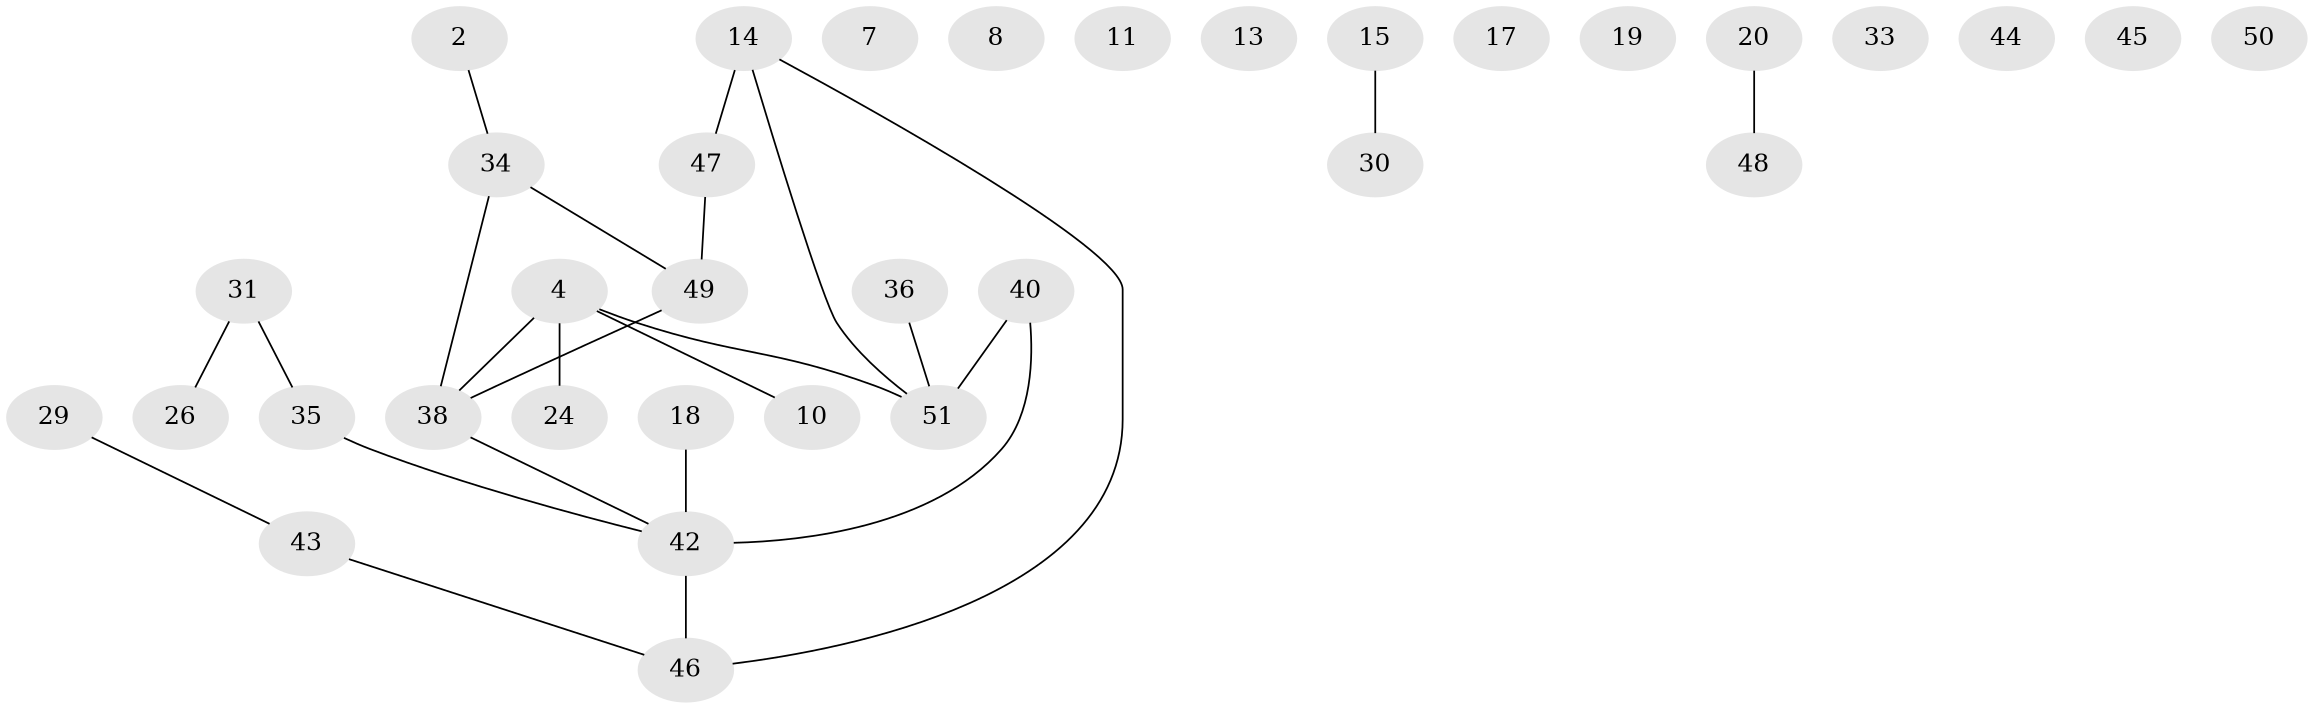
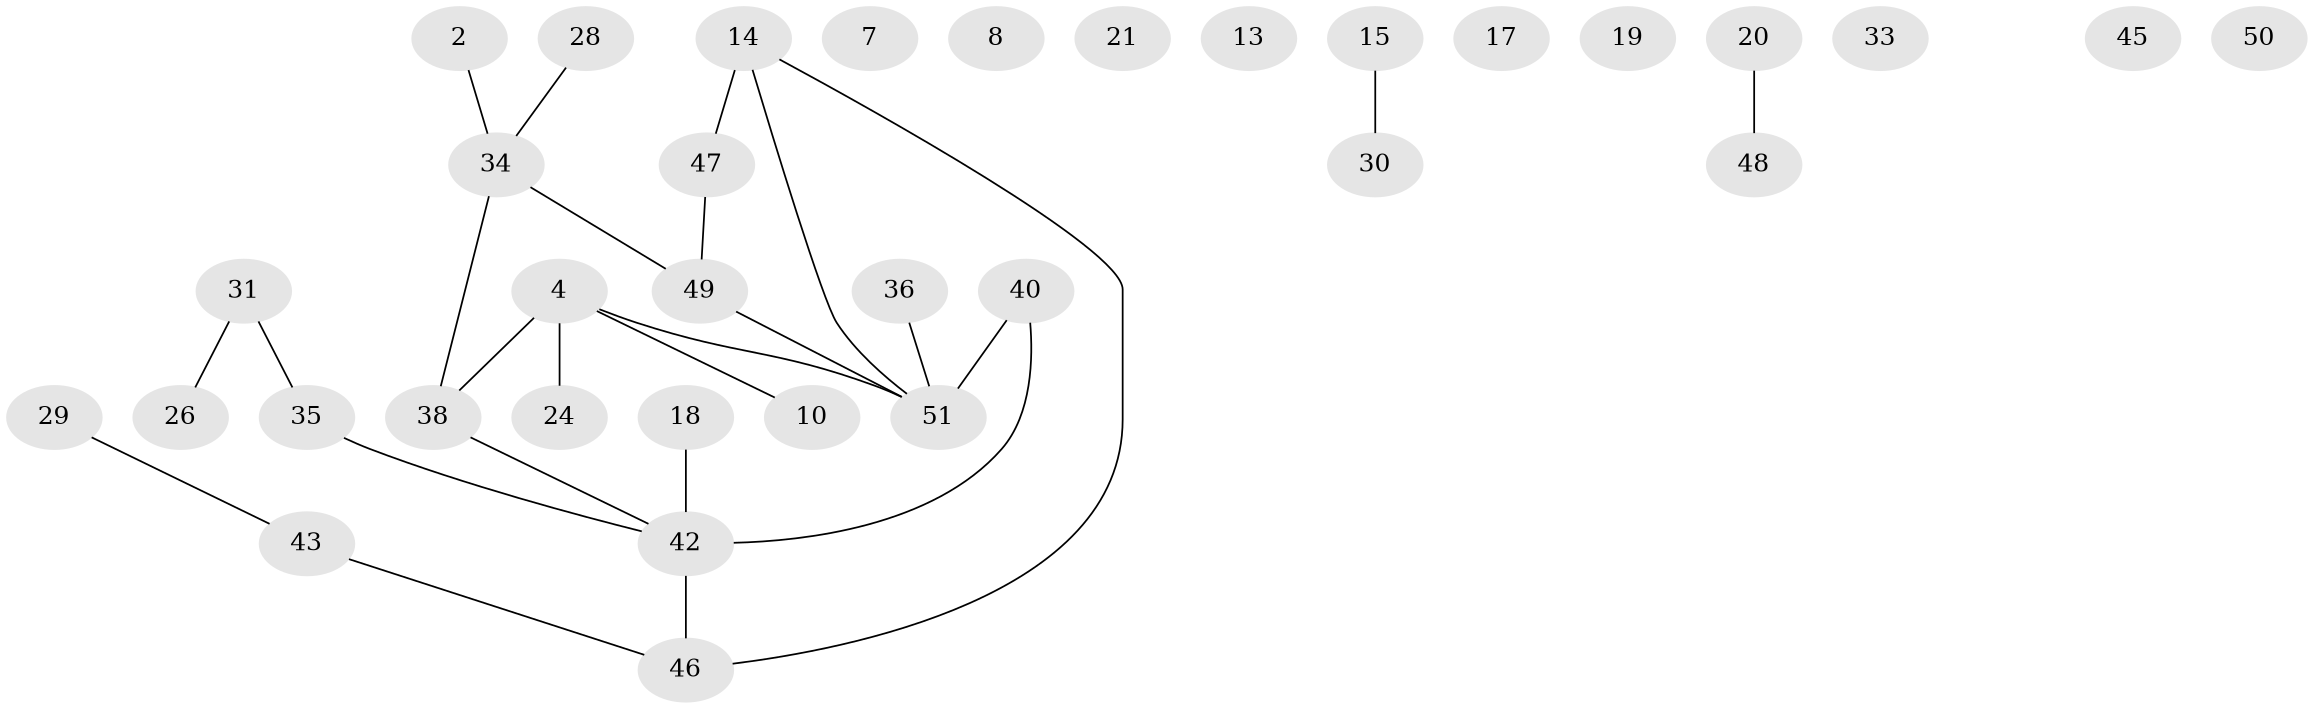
node "28": added
node "11": label "11" -> "21"
node "44": removed
edge "49" -- "38": now "49" -- "51"
